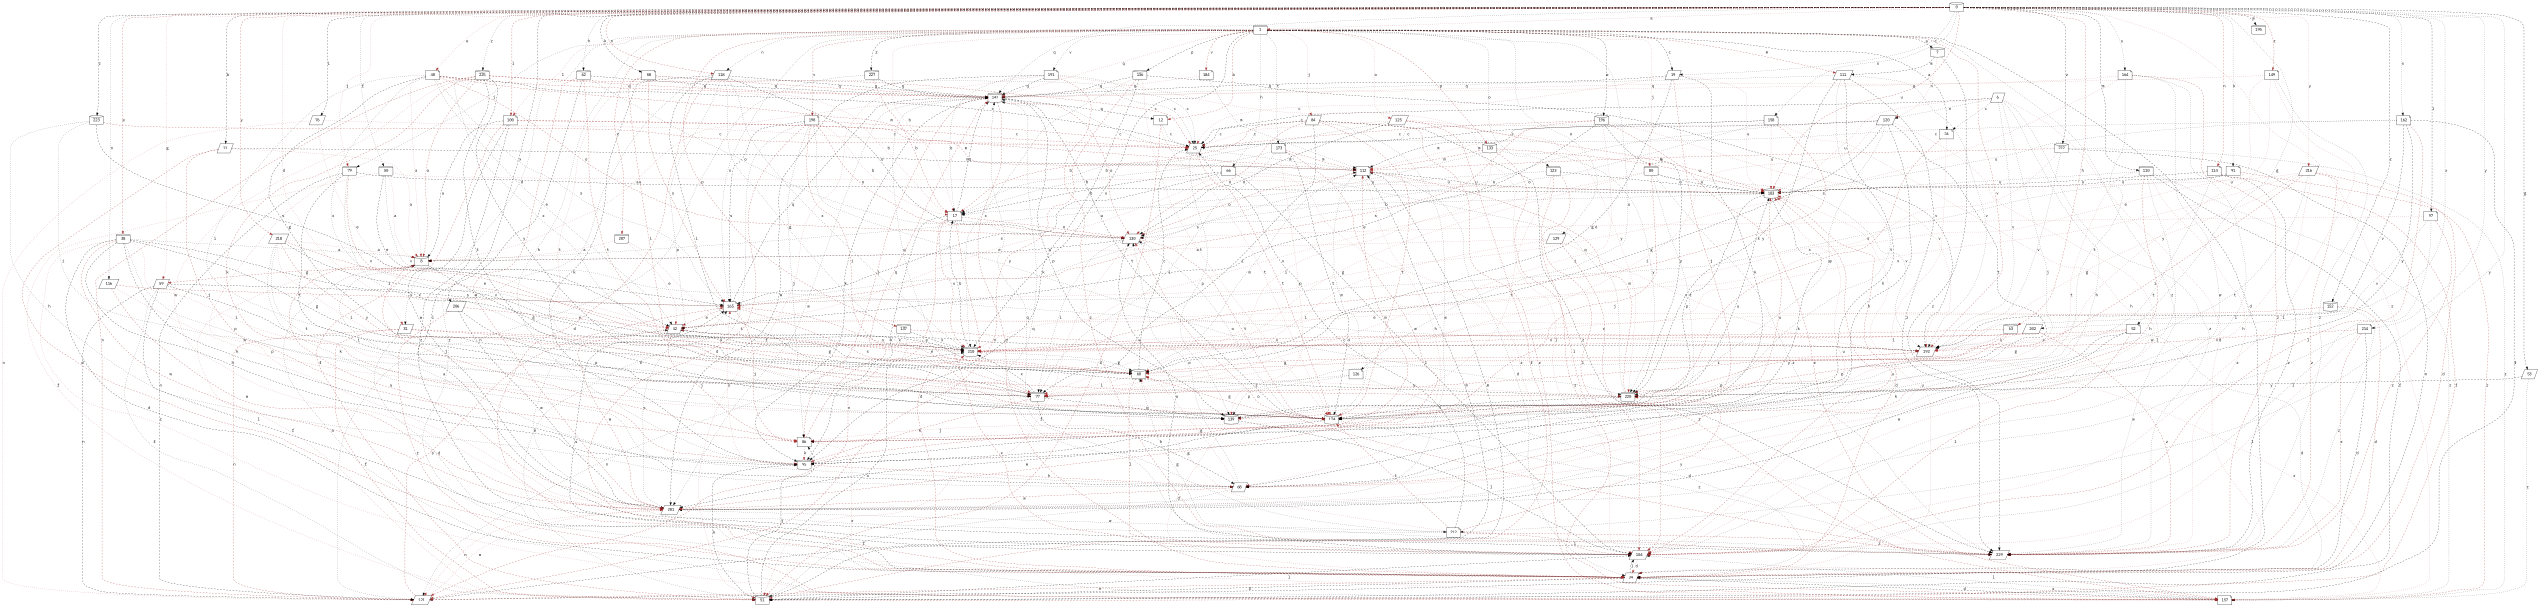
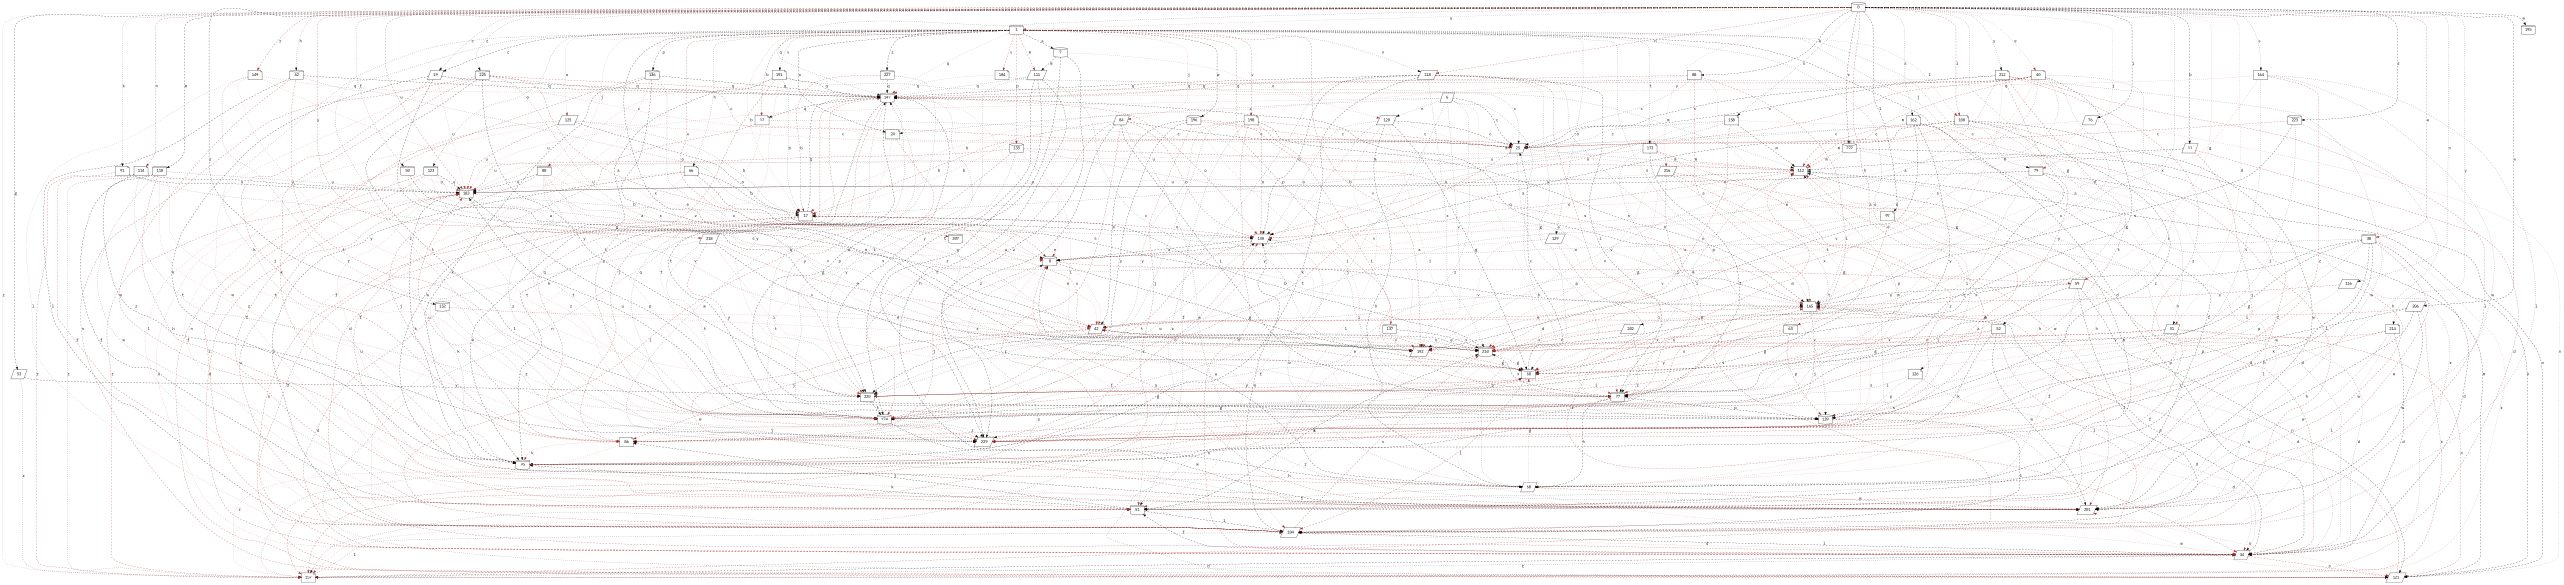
edge "120" -> "174": now "7" -> "174"
edge "68" -> "8": style dotted -> dashed
edge "206" -> "68": added, label "h"
edge "201" -> "212": reversed
